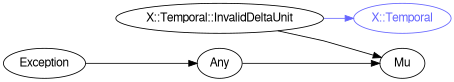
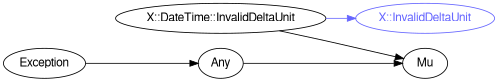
node "X::Temporal::InvalidDeltaUnit": label "X::Temporal::InvalidDeltaUnit" -> "X::DateTime::InvalidDeltaUnit"
node "X::Temporal": label "X::Temporal" -> "X::InvalidDeltaUnit"
